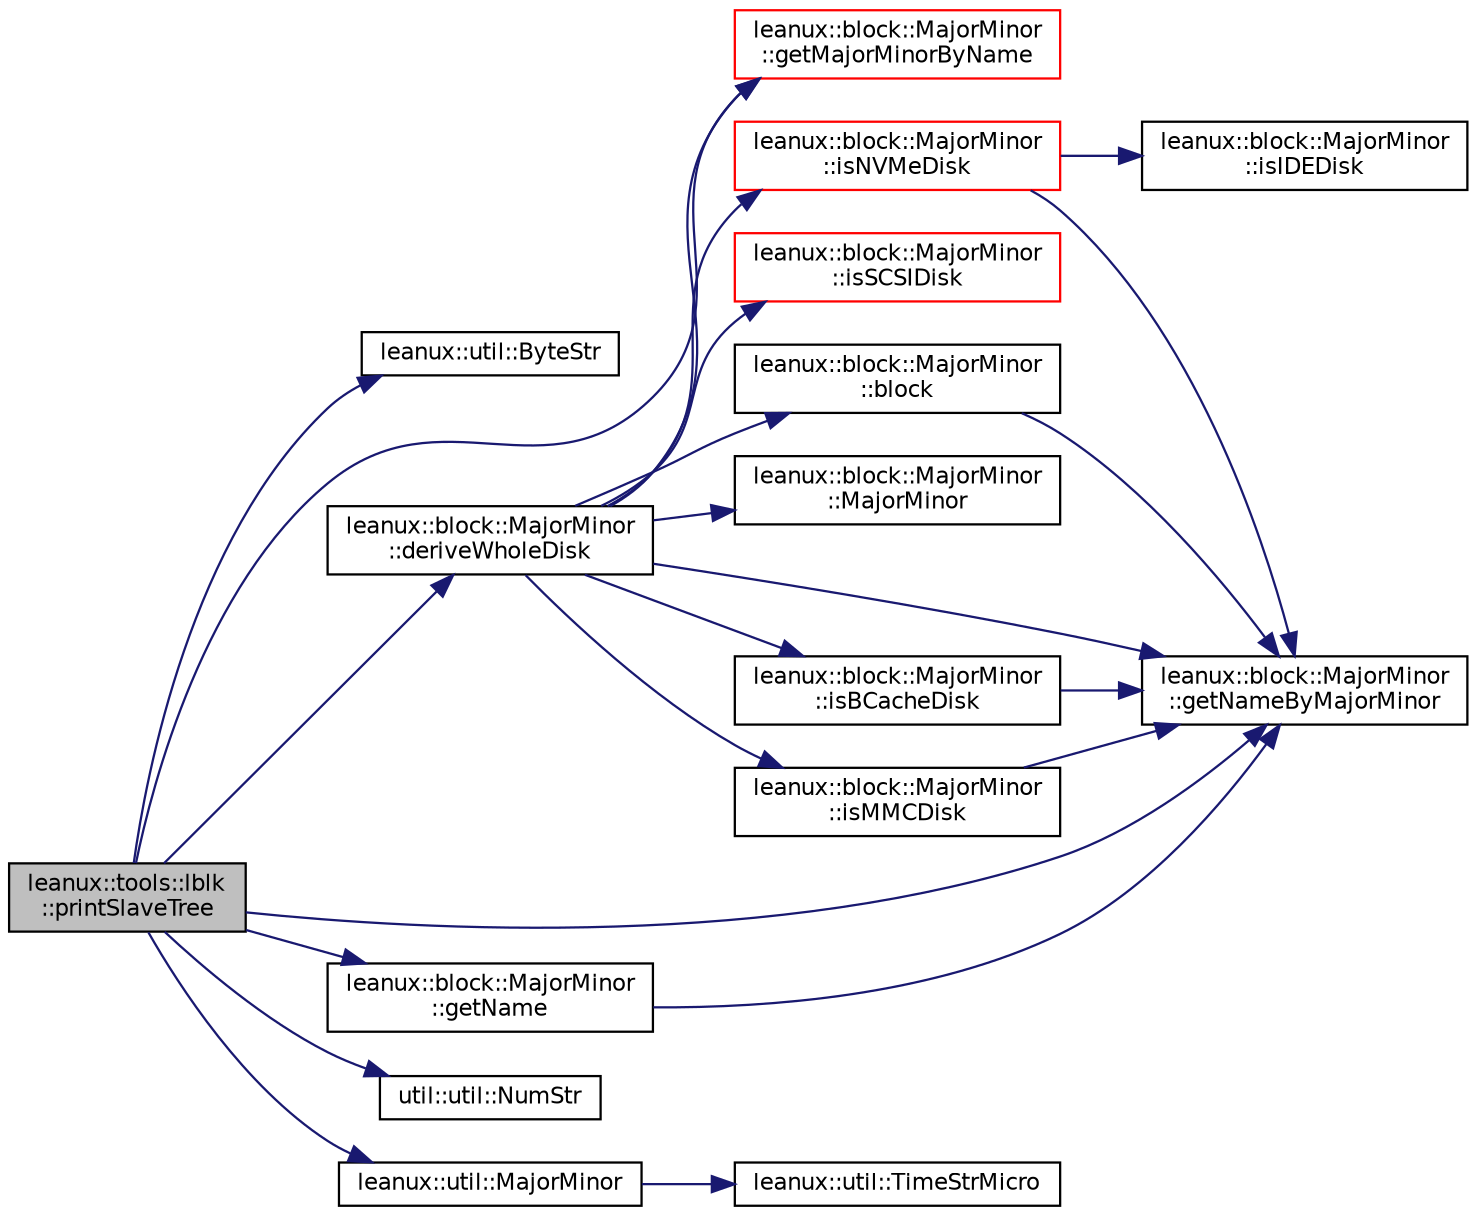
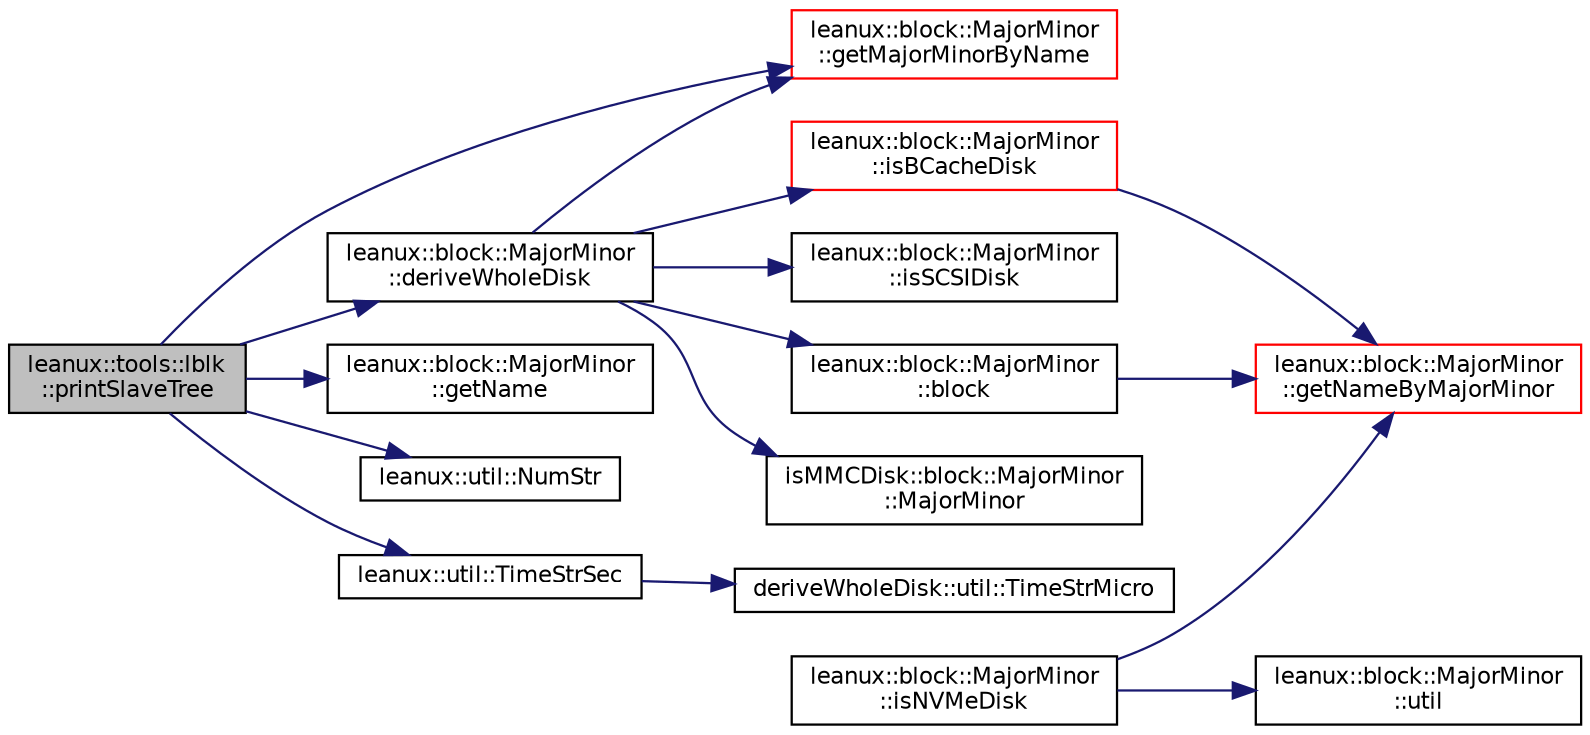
node "leanux::block::MajorMinor ::isNVMeDisk": color red -> black
node "leanux::block::MajorMinor ::isIDEDisk": label "leanux::block::MajorMinor ::isIDEDisk" -> "leanux::block::MajorMinor ::util"
node "leanux::block::MajorMinor ::isSCSIDisk": color red -> black
node "leanux::util::ByteStr": removed
edge "leanux::block::MajorMinor ::deriveWholeDisk" -> "leanux::block::MajorMinor ::isNVMeDisk": removed
node "leanux::block::MajorMinor ::MajorMinor": label "leanux::block::MajorMinor ::MajorMinor" -> "isMMCDisk::block::MajorMinor ::MajorMinor"
edge "leanux::block::MajorMinor ::deriveWholeDisk" -> "leanux::block::MajorMinor ::getNameByMajorMinor": removed
node "leanux::block::MajorMinor ::isBCacheDisk": color black -> red
node "leanux::block::MajorMinor ::getNameByMajorMinor": color black -> red
node "leanux::block::MajorMinor ::isMMCDisk": removed
edge "leanux::tools::lblk ::printSlaveTree" -> "leanux::block::MajorMinor ::getNameByMajorMinor": removed
edge "leanux::block::MajorMinor ::getName" -> "leanux::block::MajorMinor ::getNameByMajorMinor": removed
node "util::util::NumStr": label "util::util::NumStr" -> "leanux::util::NumStr"
node "leanux::util::MajorMinor": label "leanux::util::MajorMinor" -> "leanux::util::TimeStrSec"
node "leanux::util::TimeStrMicro": label "leanux::util::TimeStrMicro" -> "deriveWholeDisk::util::TimeStrMicro"
